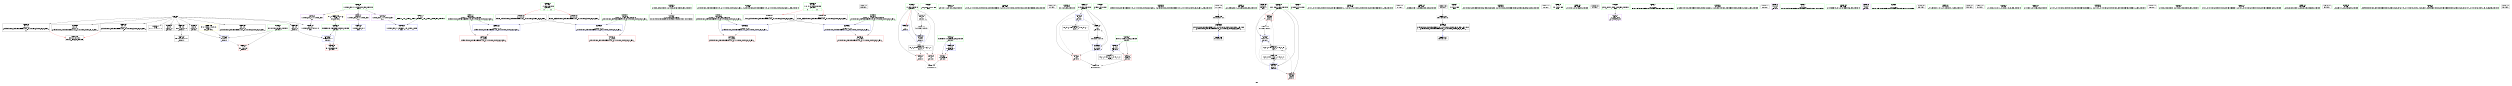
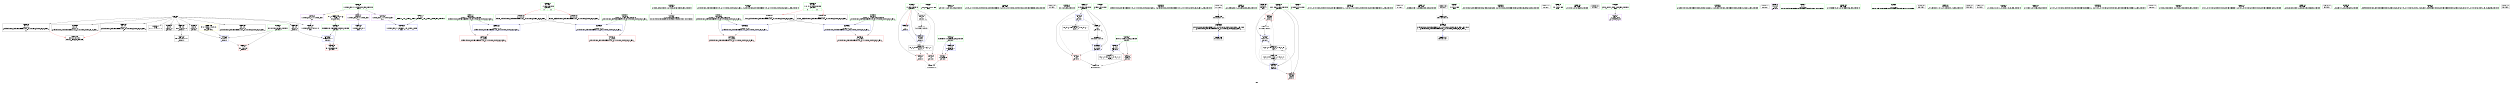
node "NodeID: 222": removed
node "NodeID: 6": removed
node "NodeID: 63": removed
